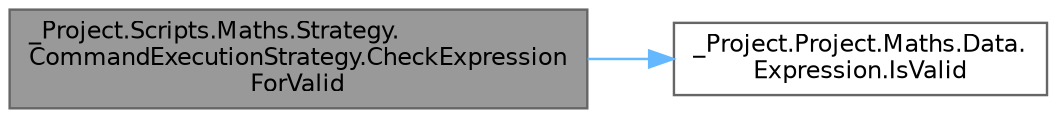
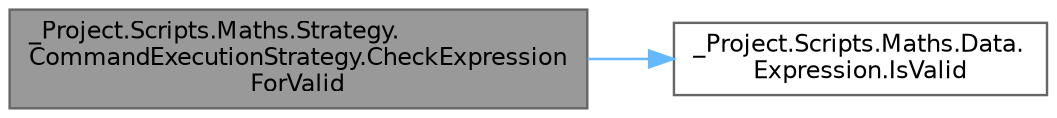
node "_Project.Project.Maths.Data. Expression.IsValid": label "_Project.Project.Maths.Data. Expression.IsValid" -> "_Project.Scripts.Maths.Data. Expression.IsValid"
